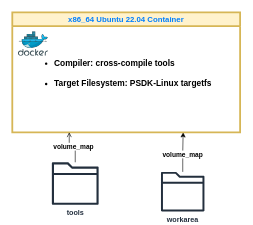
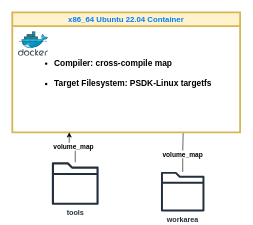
node "Compiler: cross-compile tools Target Filesystem: PSDK-Linux targetfs": label "Compiler: cross-compile tools Target Filesystem: PSDK-Linux targetfs" -> "Compiler: cross-compile map Target Filesystem: PSDK-Linux targetfs"
edge "tools" -> "x86_64 Ubuntu 22.04 Container": arrowhead open -> classic
edge "workarea" -> "x86_64 Ubuntu 22.04 Container": arrowhead classic -> none
